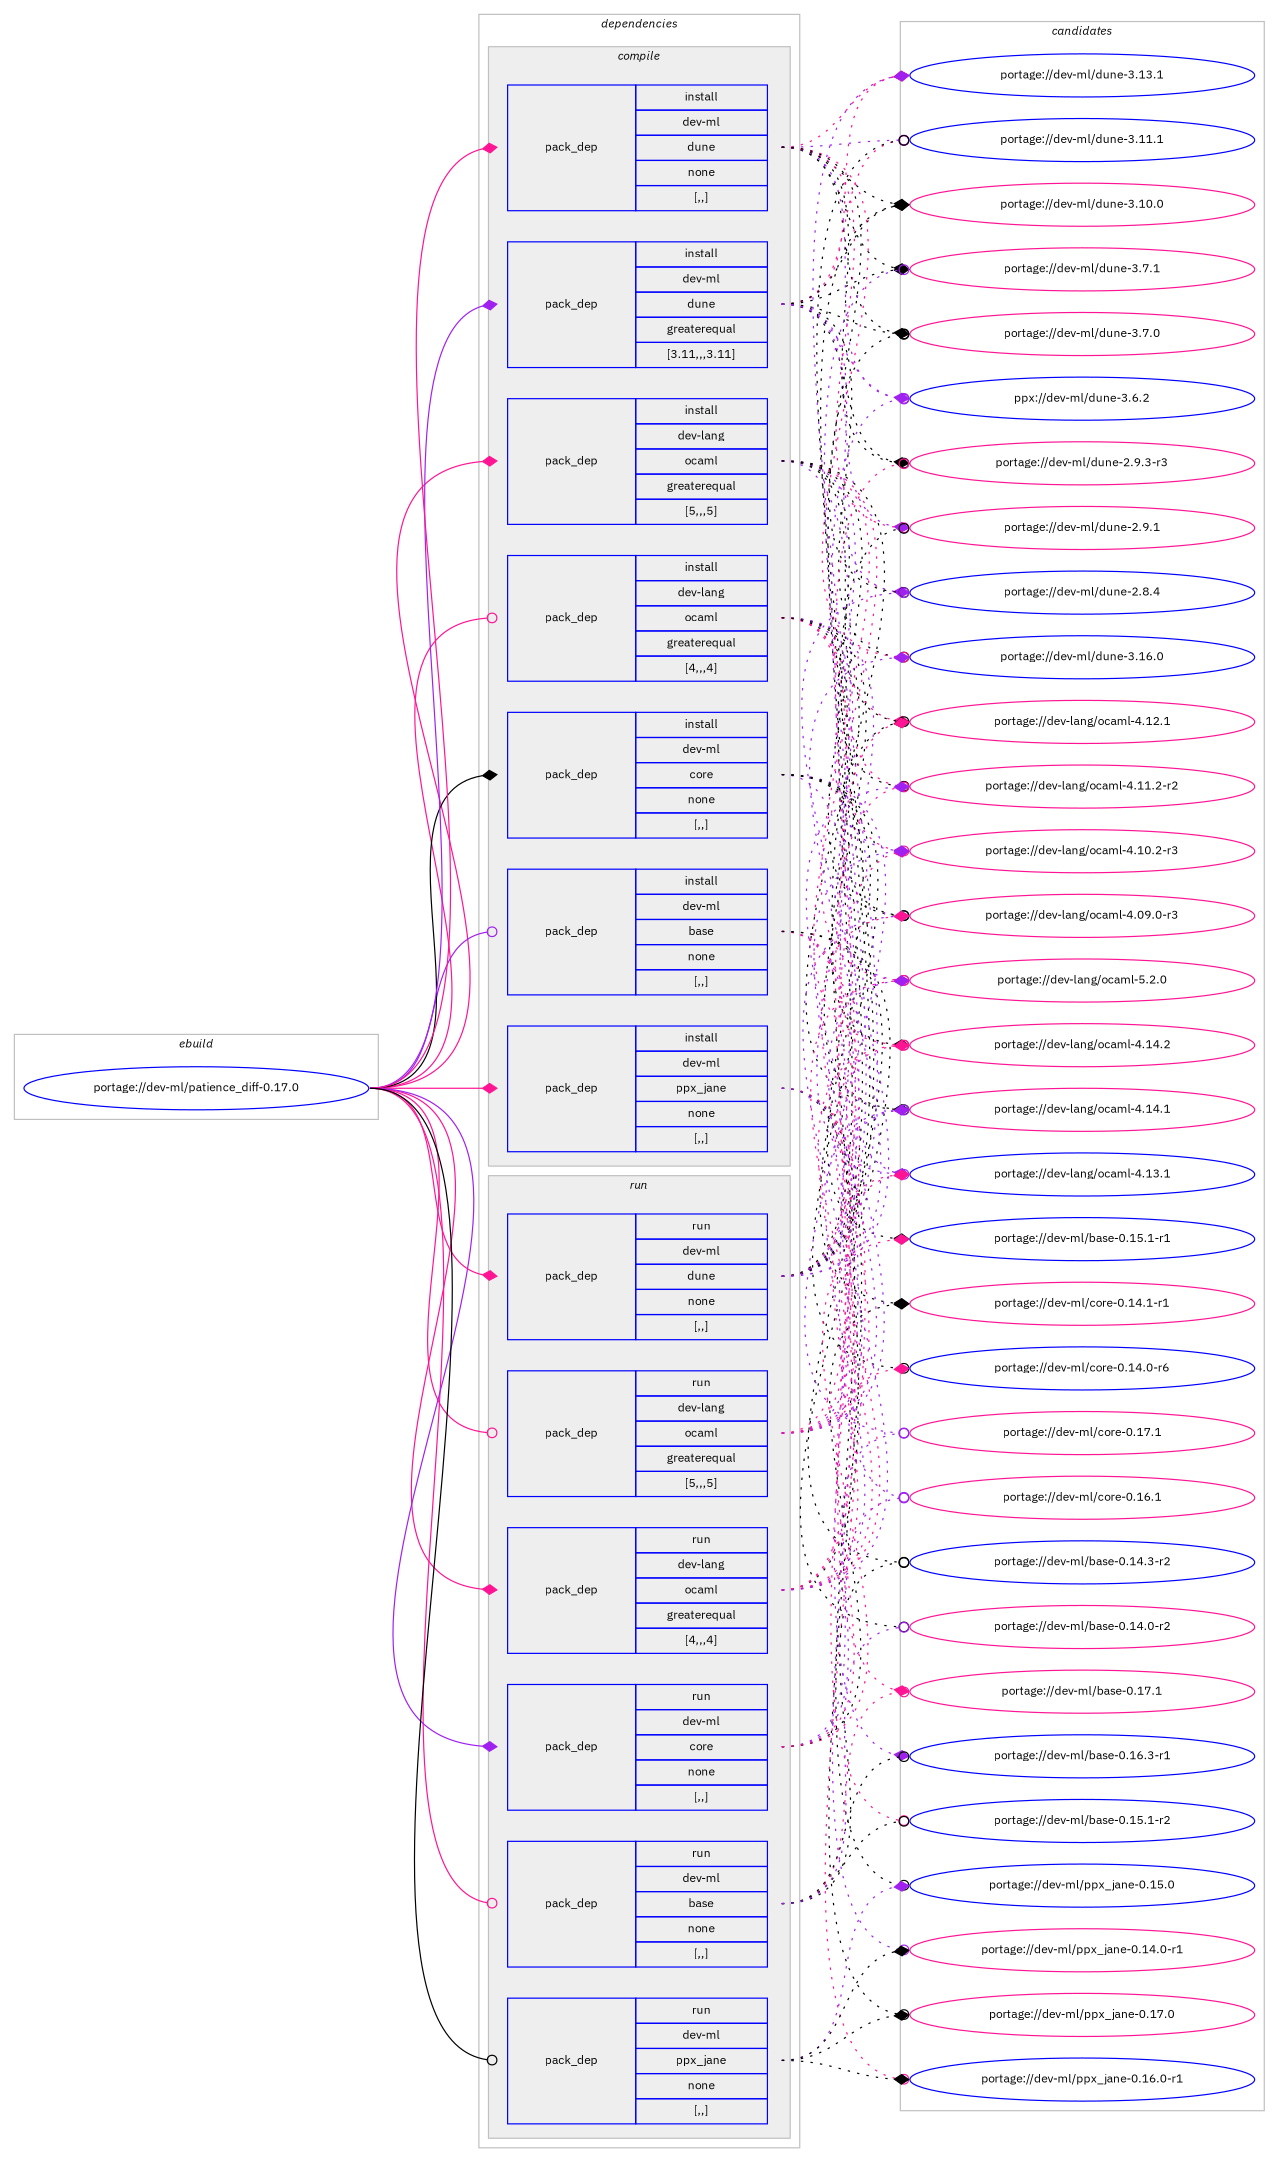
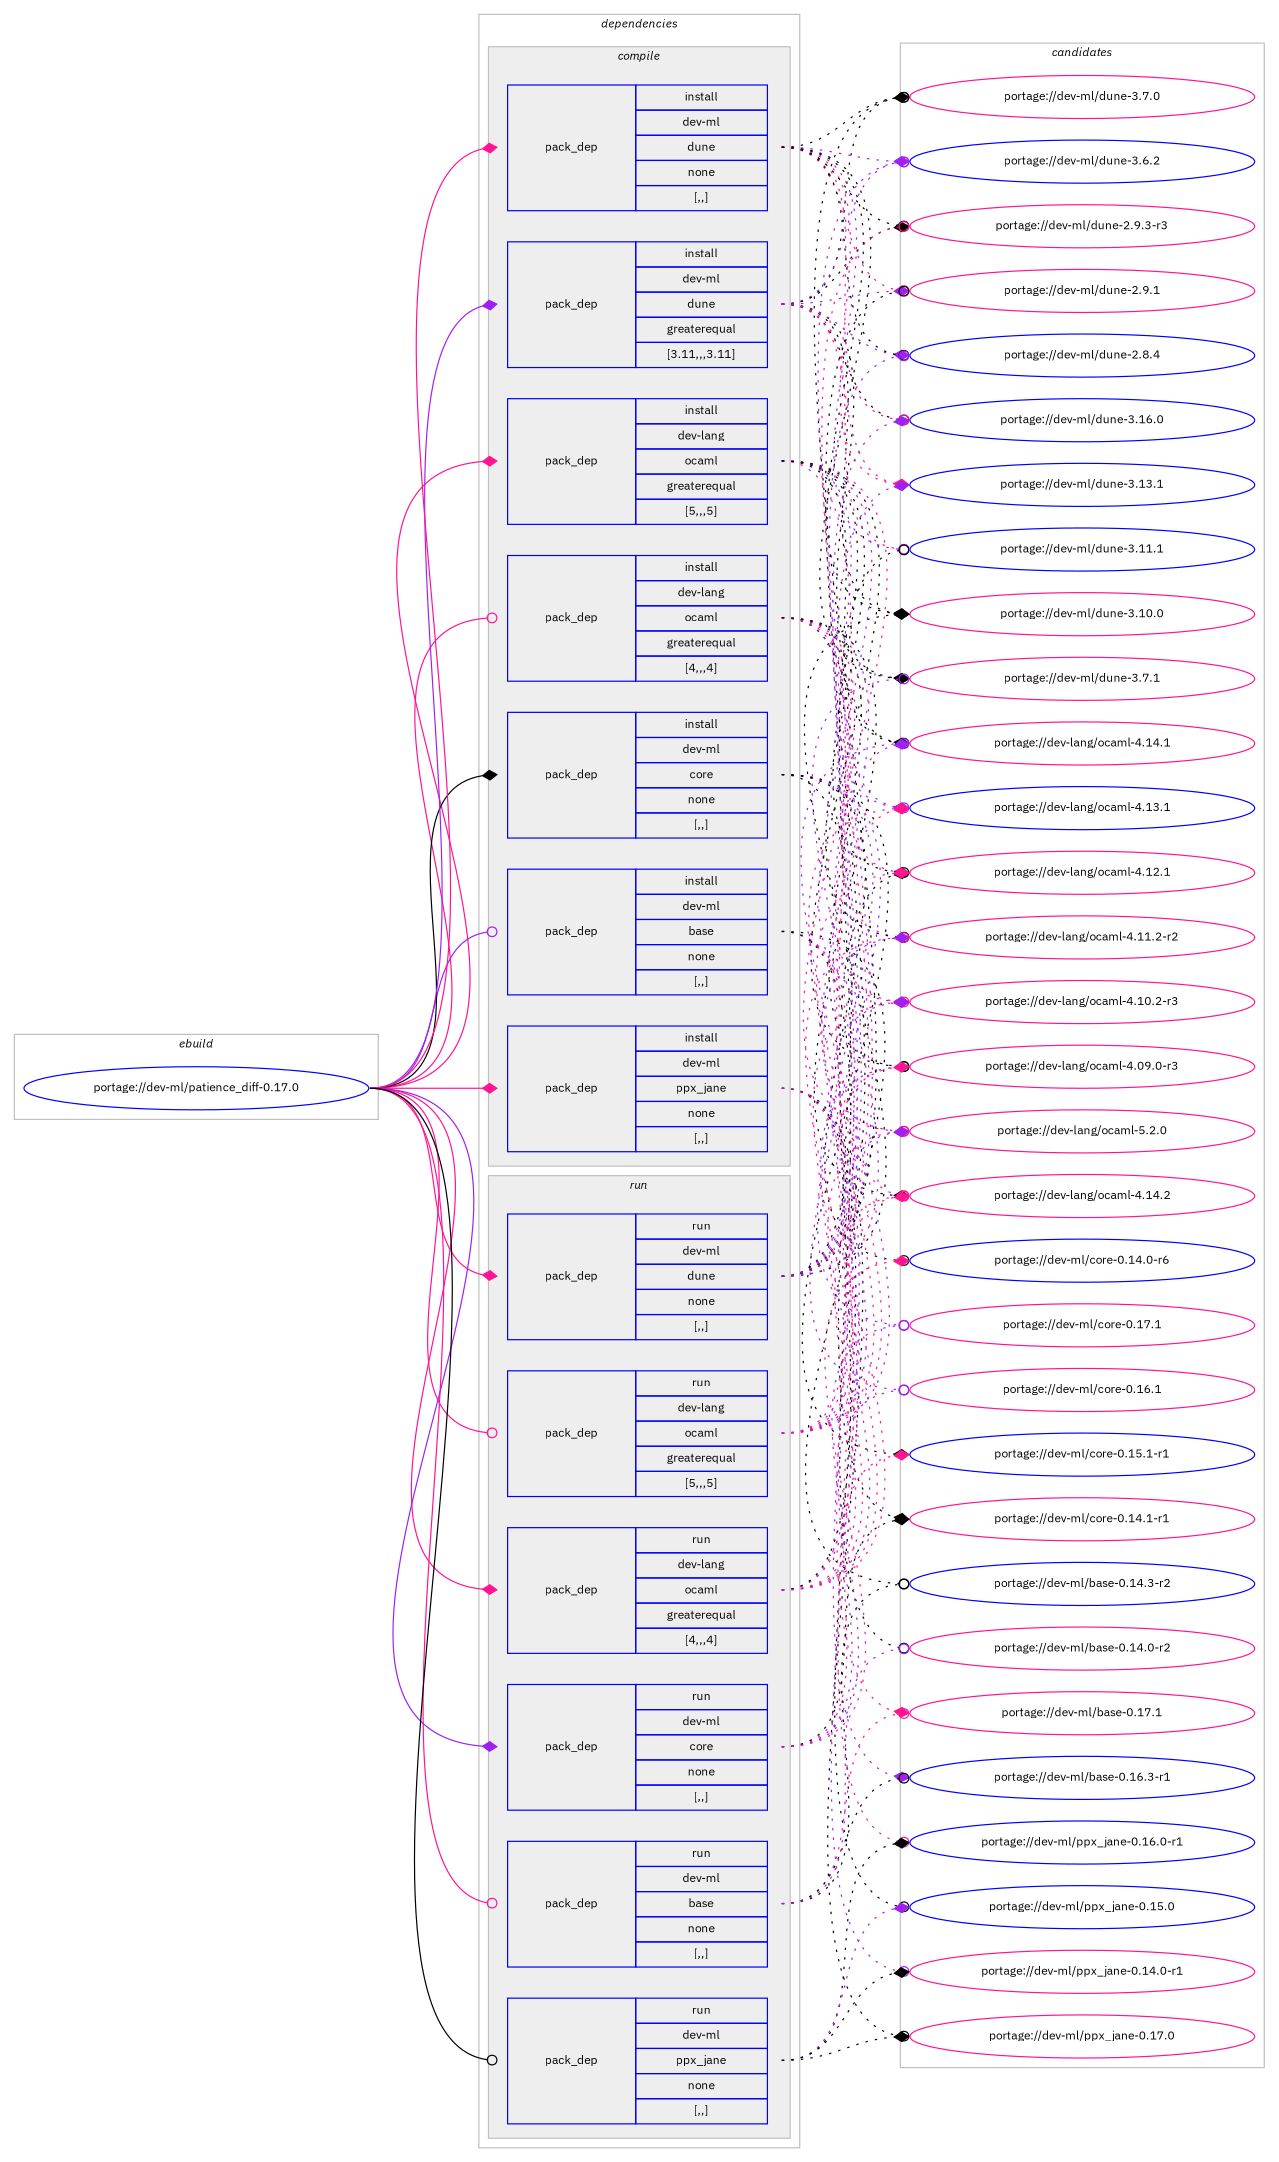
node "ppx://dev-ml/dune-3.6.2": label "ppx://dev-ml/dune-3.6.2" -> "portage://dev-ml/dune-3.6.2"
node "portage://dev-ml/base-0.15.1-r1": label "portage://dev-ml/base-0.15.1-r1" -> "portage://dev-ml/core-0.15.1-r1"
node "portage://dev-ml/base-0.15.1-r2": removed
